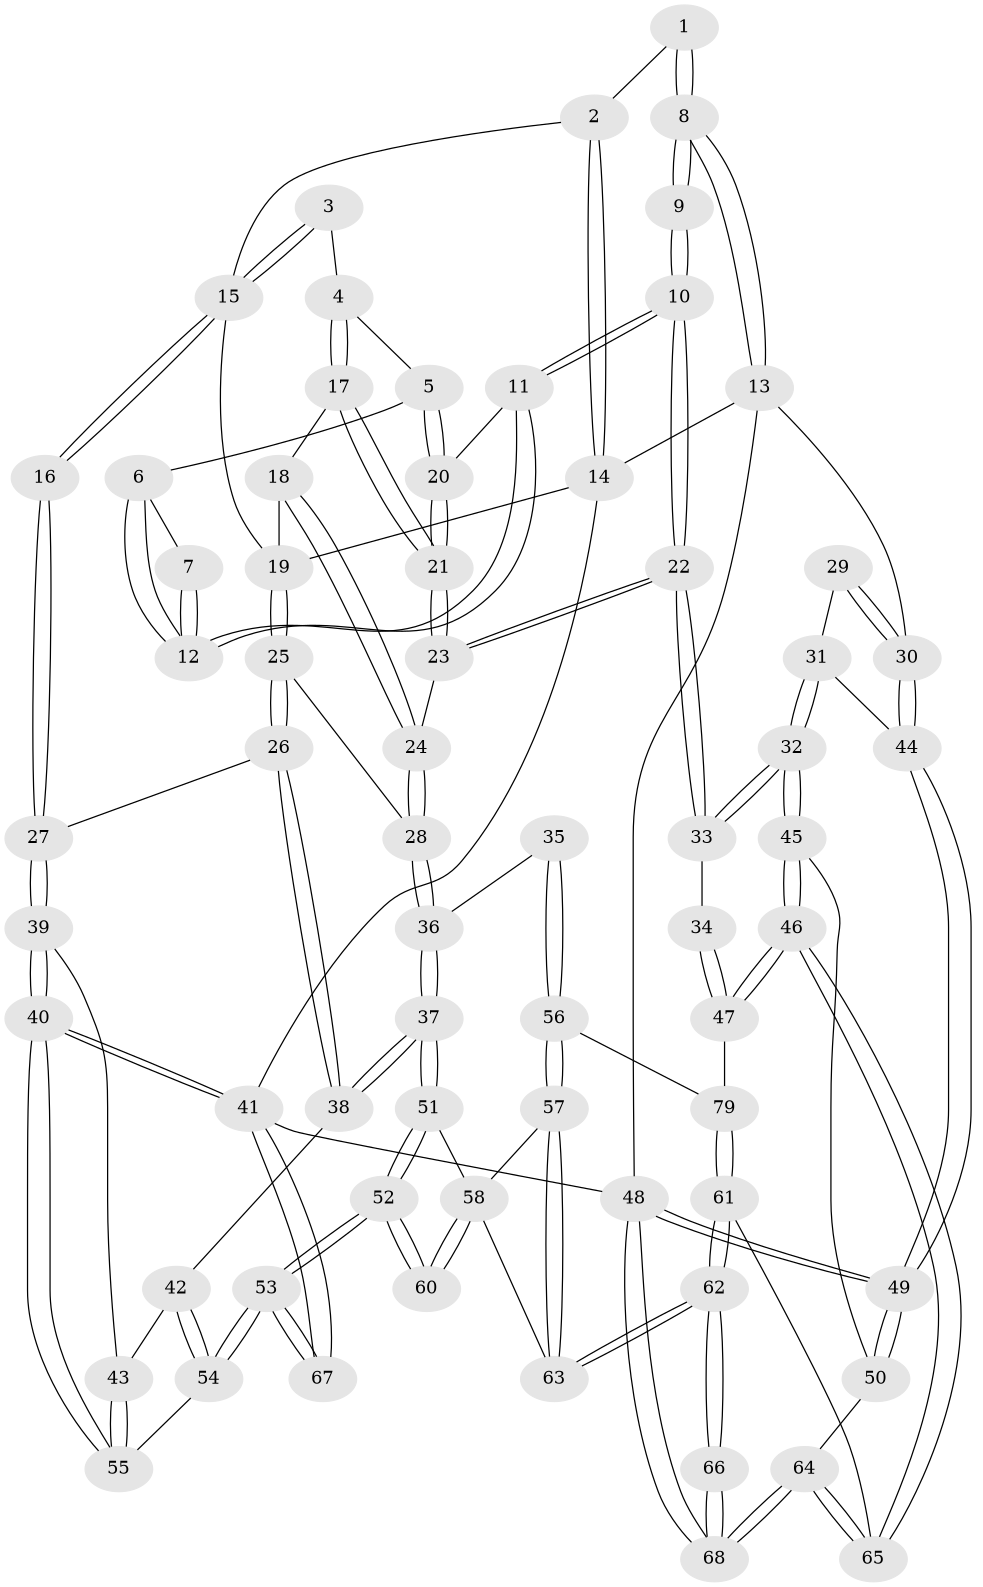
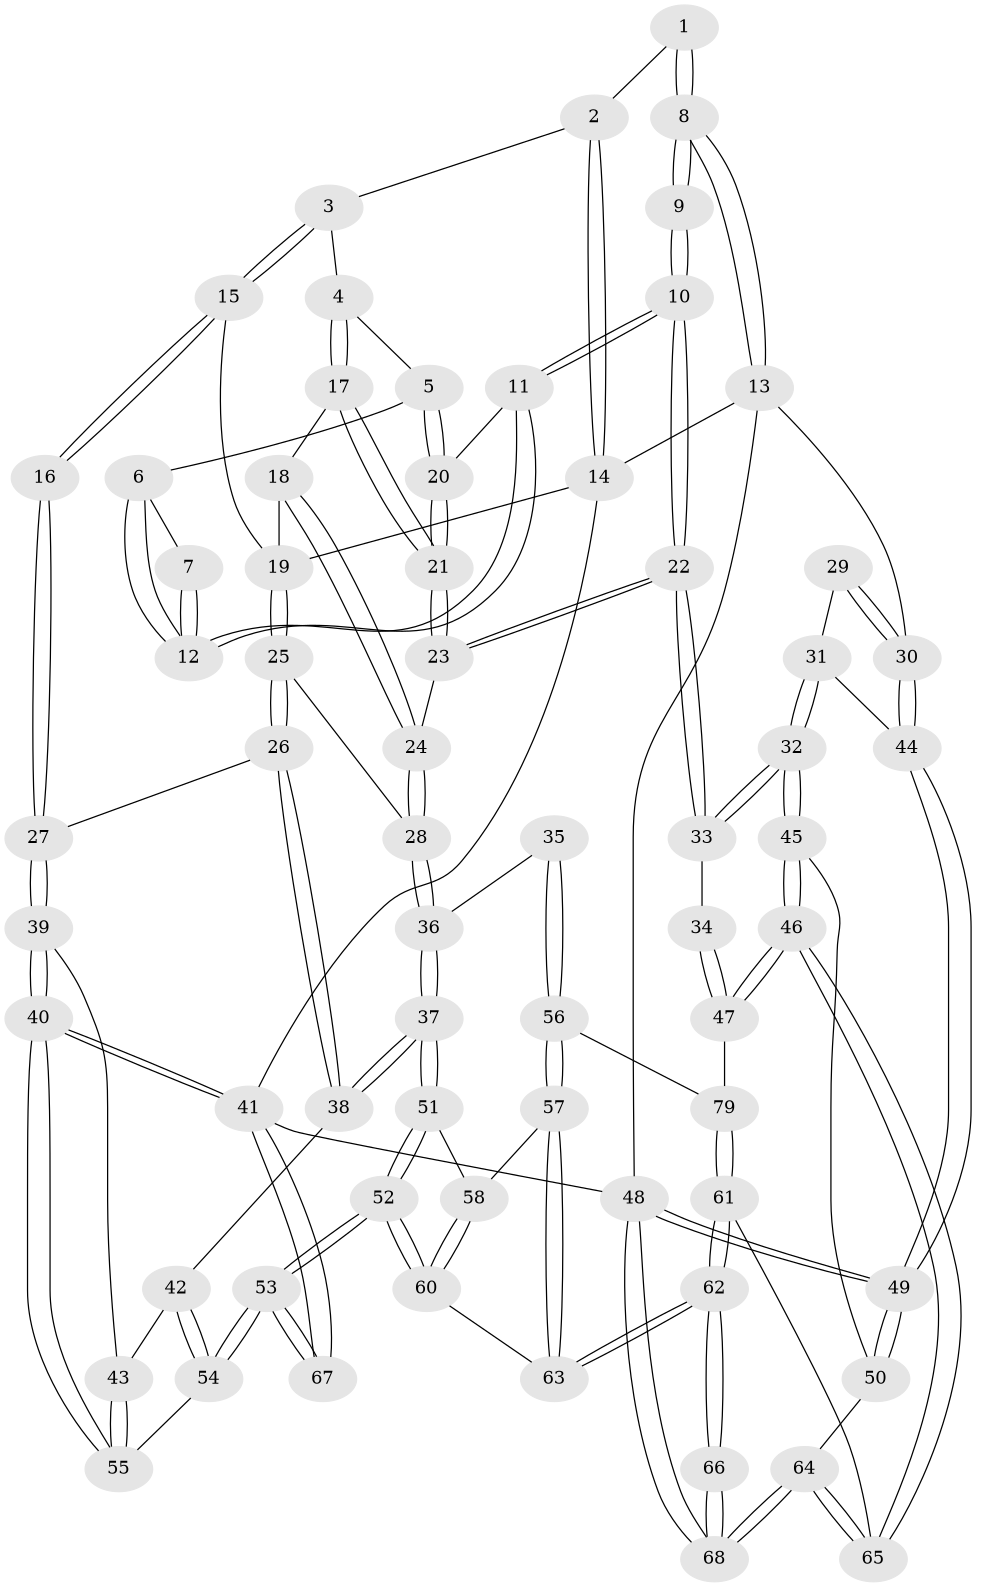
edge "2" -- "15": now "2" -- "3"
edge "58" -- "63": now "60" -- "63"
